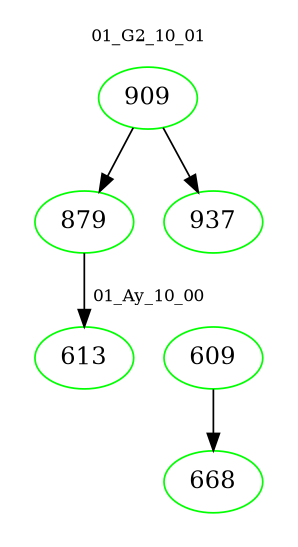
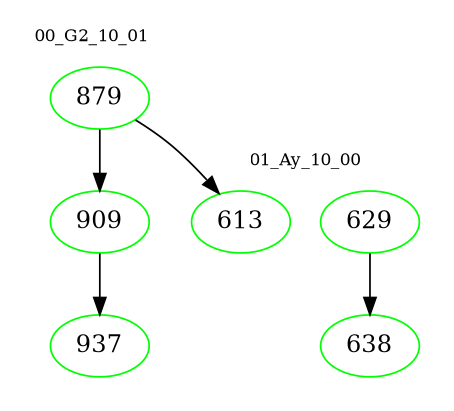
cluster "01_G2_10_01": label "01_G2_10_01" -> "00_G2_10_01"
edge "909" -> "879": reversed
node "609": label "609" -> "629"
node "668": label "668" -> "638"
